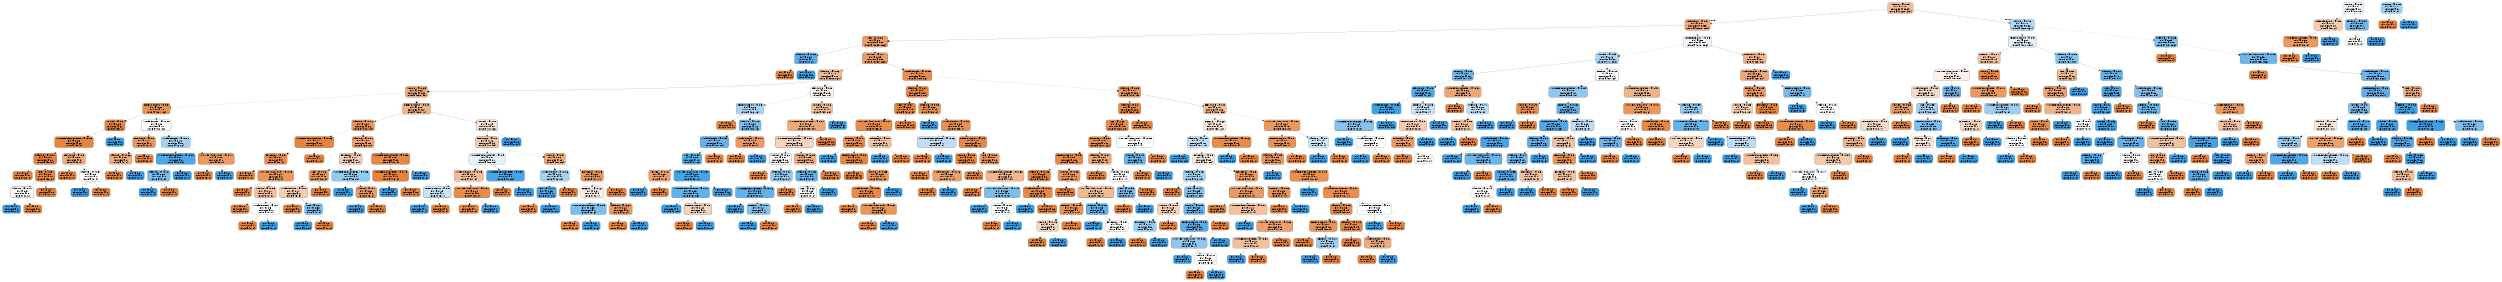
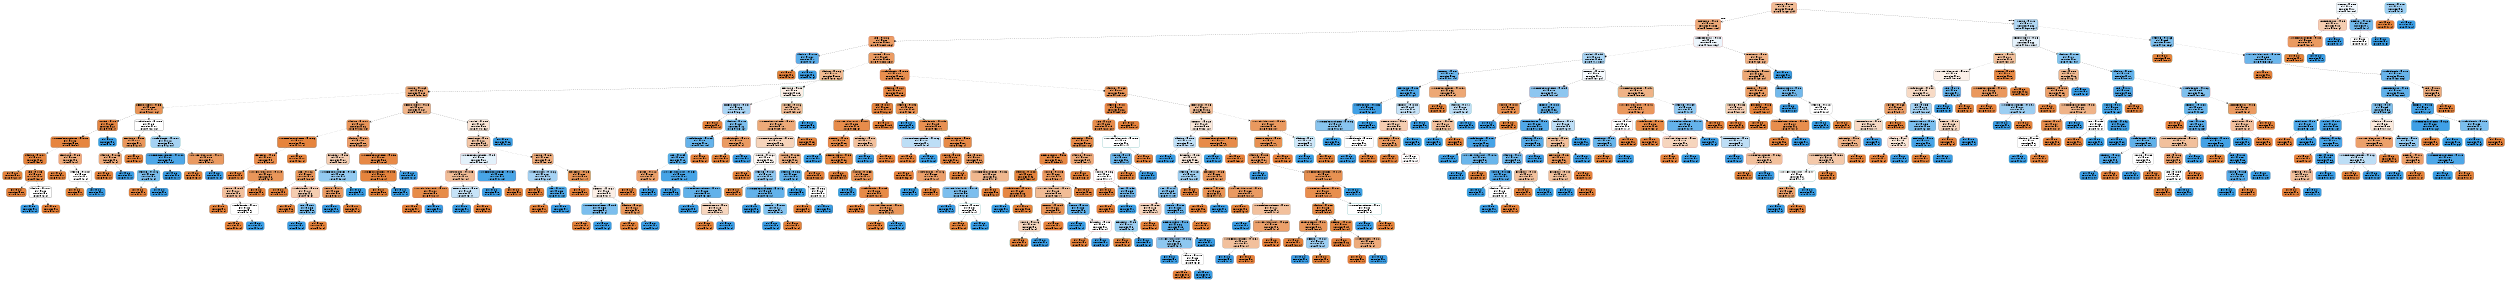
edge "Recency_sgmt <= 1.5 gini = 0.38 samples = 15 value = [6, 18]" -> "gini = 0.0 samples = 5 value = [0, 9]": now "Age <= 0.78 gini = 0.3 samples = 7 value = [2, 9]" -> "gini = 0.0 samples = 5 value = [0, 9]"
